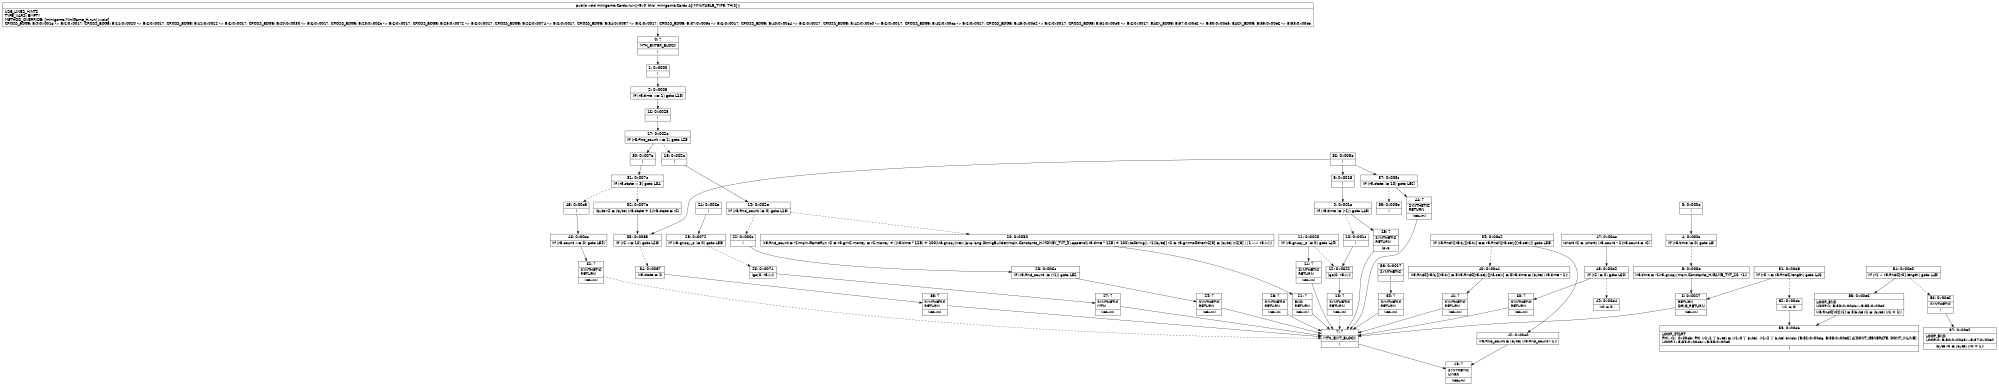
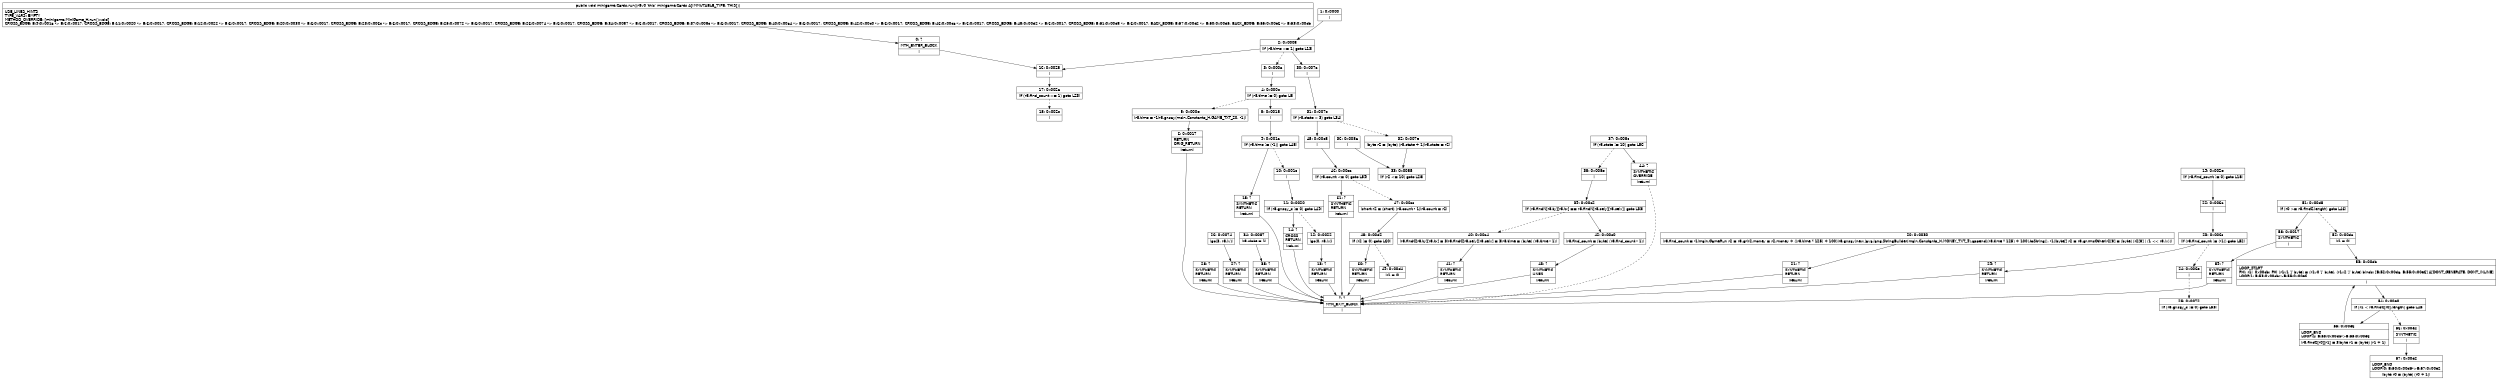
edge "2: 0x0008" -> "3: 0x000a": added
edge "0: ?" -> "1: 0x0000": now "0: ?" -> "16: 0x0028"
edge "17: 0x002a" -> "30: 0x007a": now "2: 0x0008" -> "30: 0x007a"
edge "36: 0x008a" -> "8: 0x0018": now "4: 0x000c" -> "8: 0x0018"
edge "36: 0x008a" -> "37: 0x008c": removed
edge "18: 0x002c" -> "19: 0x002e": removed
edge "38: 0x008e" -> "39: 0x00a2": added
edge "46: 0x00ca" -> "47: 0x00cc": added
edge "31: 0x007c" -> "45: 0x00c8": style dashed -> solid
node "44: ?": text "RETURN" -> "OVERRIDE"
edge "24: 0x006e" -> "25: 0x0072": style solid -> dashed
edge "19: 0x002e" -> "22: 0x006a": style dashed -> solid
edge "19: 0x002e" -> "20: 0x0030": removed
node "15: ?": text "java" -> "lreturnl"
edge "23: 0x006c" -> "24: 0x006e": added
edge "33: 0x0085" -> "34: 0x0087": removed
edge "10: 0x001c" -> "12: 0x0022": now "10: 0x001c" -> "11: 0x0020"
edge "25: 0x0072" -> "26: 0x0074": removed
edge "44: ?" -> "7: ?": style solid -> dashed
node "14: ?": text "SYNTHETIC" -> "CROSS"
node "26: 0x0074": text "lgo(0, r8.lv)l" -> "lgo(3, r8.lv)l"
edge "51: 0x00d8" -> "6: 0x0017": now "51: 0x00d8" -> "58: 0x0017"
edge "53: 0x00db" -> "54: 0x00e0": added
node "21: ?": text "END" -> "SYNTHETIC"
node "27: ?": text "MTH" -> "RETURN"
node "49: 0x00d4": text "lr0 = 0l" -> "lr1 = 0l"
edge "13: ?" -> "7: ?": style dashed -> solid
edge "61: ?" -> "7: ?": style dashed -> solid
edge "7: ?" -> "43: ?": reversed
